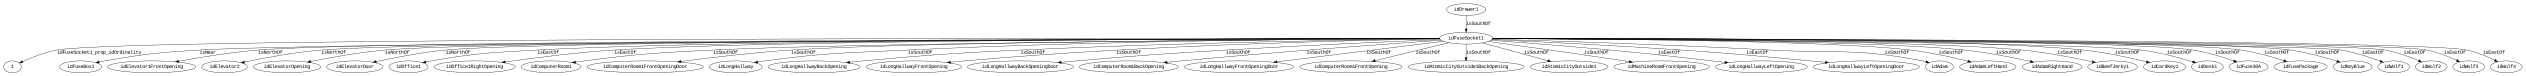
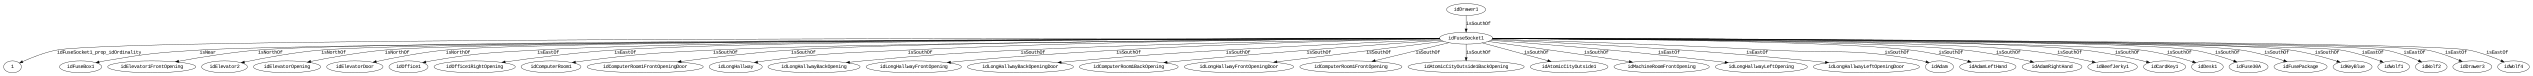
node "idWolf3": label "idWolf3" -> "idDrawer3"
